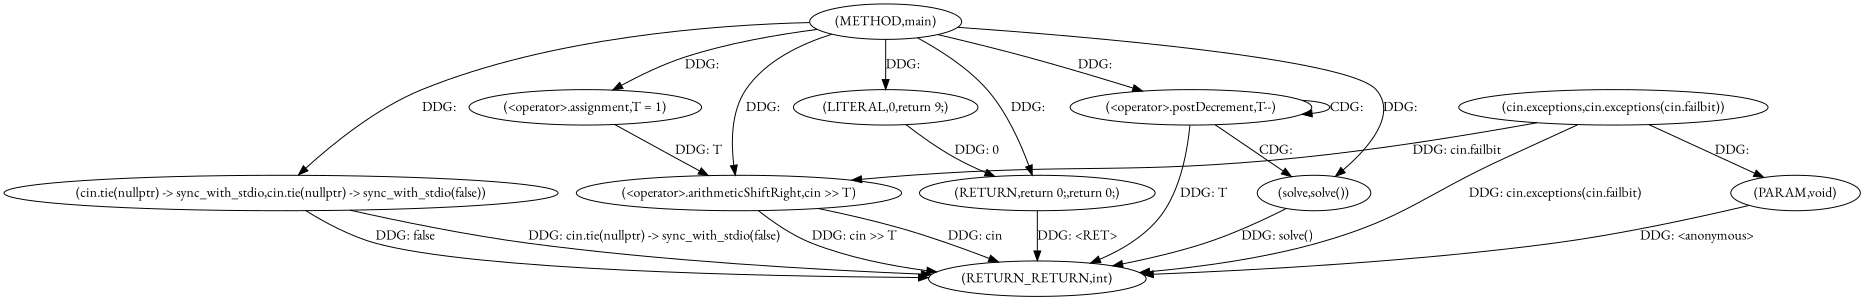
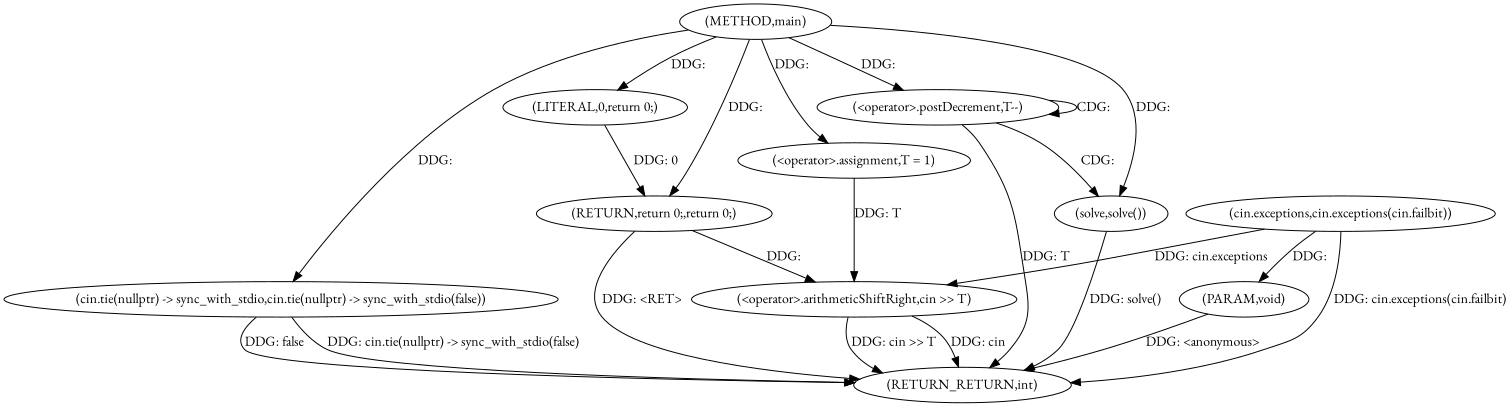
edge "(METHOD,main)" -> "(<operator>.arithmeticShiftRight,cin >> T)": now "(RETURN,return 0;,return 0;)" -> "(<operator>.arithmeticShiftRight,cin >> T)"
node "(LITERAL,0,return 9;)": label "(LITERAL,0,return 9;)" -> "(LITERAL,0,return 0;)"
edge "(cin.exceptions,cin.exceptions(cin.failbit))" -> "(<operator>.arithmeticShiftRight,cin >> T)": label "DDG: cin.failbit" -> "DDG: cin.exceptions"
